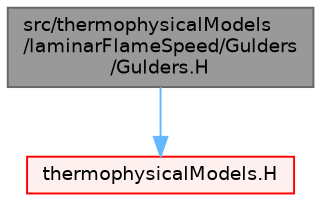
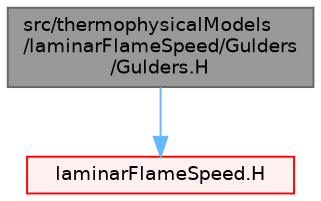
node "thermophysicalModels.H": label "thermophysicalModels.H" -> "laminarFlameSpeed.H"
